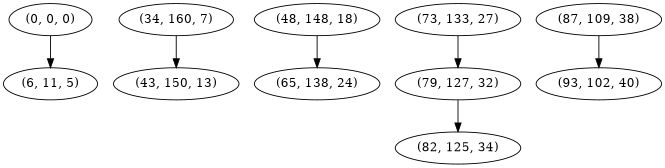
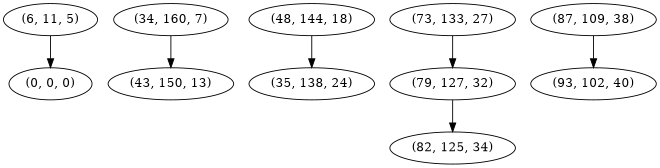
node "(48, 148, 18)": label "(48, 148, 18)" -> "(48, 144, 18)"
edge "(0, 0, 0)" -> "(6, 11, 5)": reversed
node "(65, 138, 24)": label "(65, 138, 24)" -> "(35, 138, 24)"
